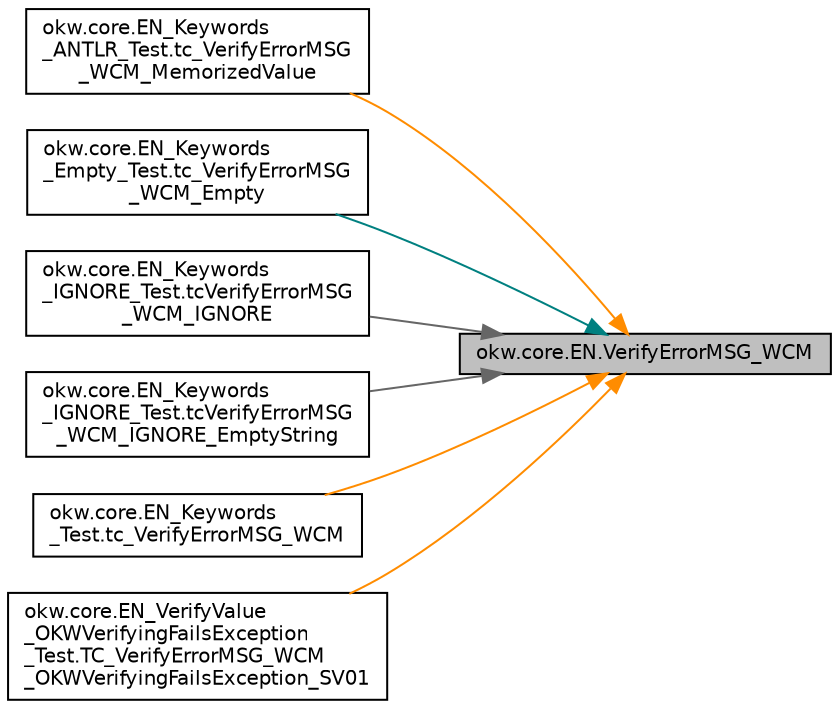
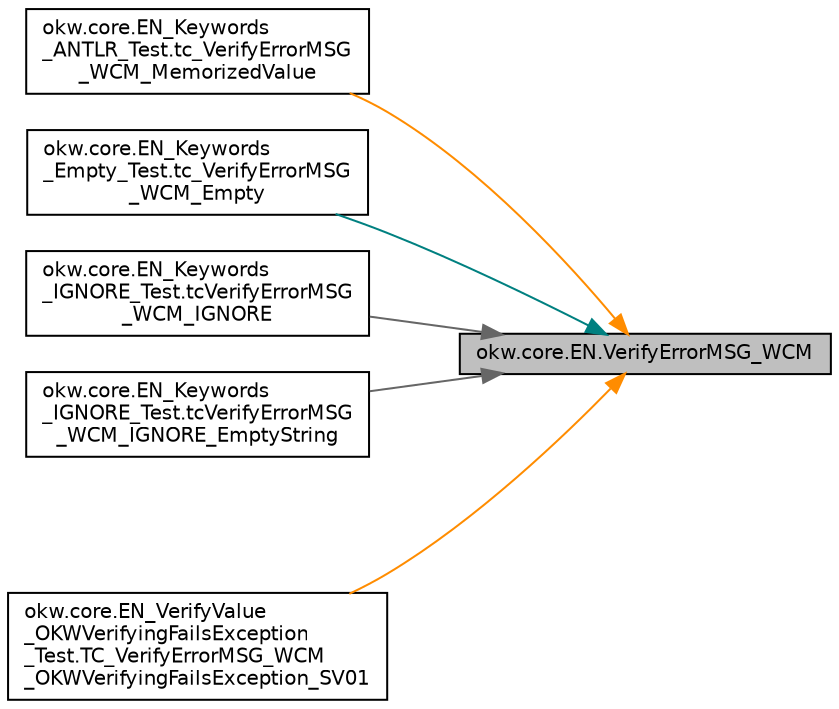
node "okw.core.EN_Keywords _Test.tc_VerifyErrorMSG_WCM": removed
